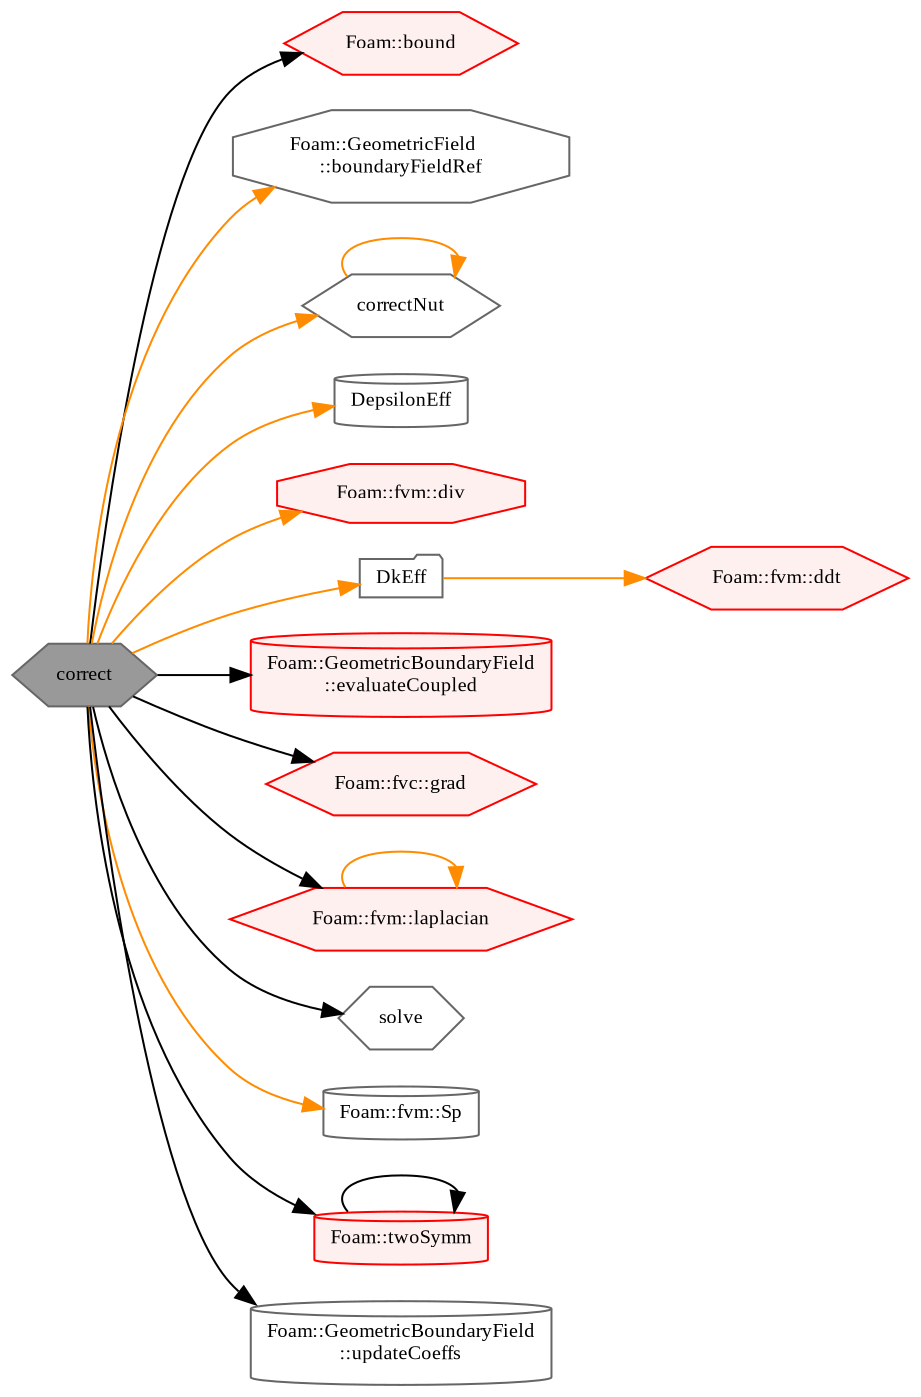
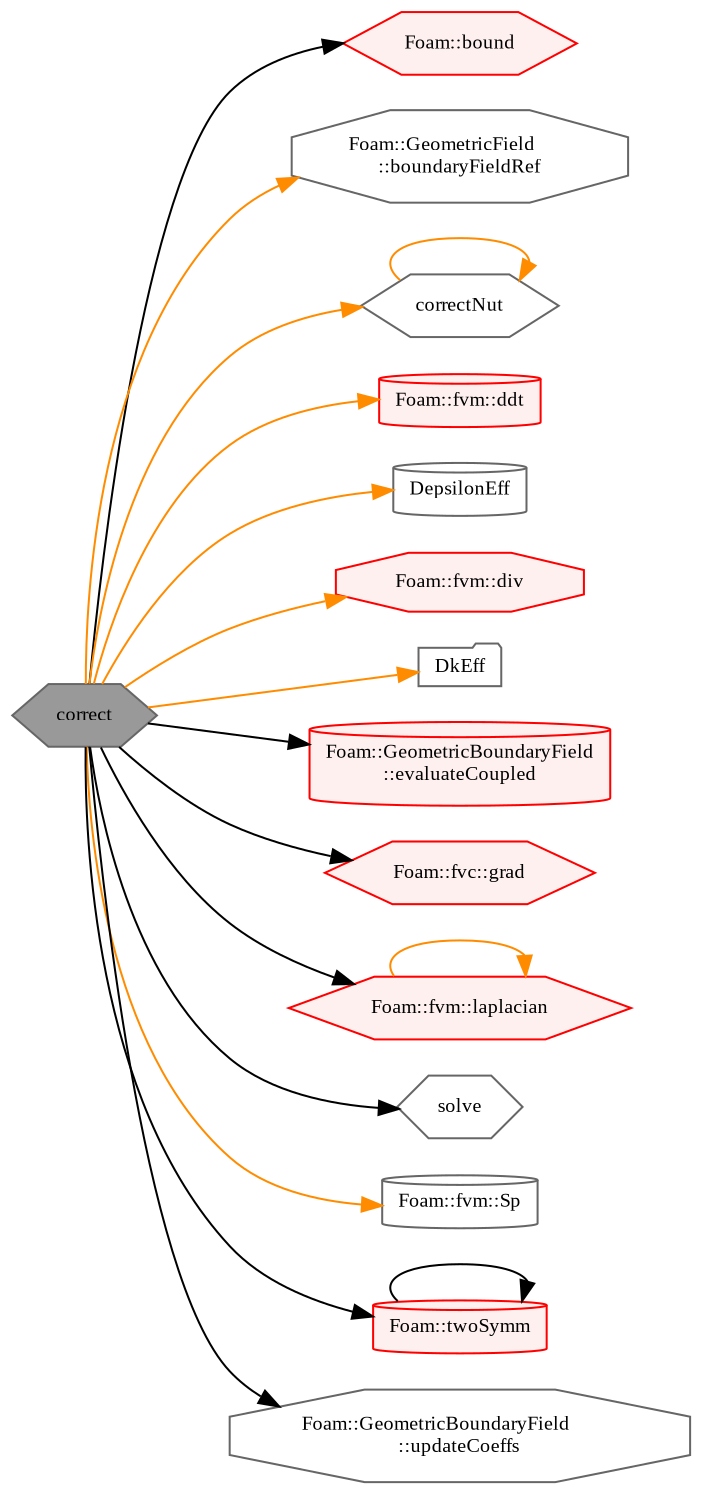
edge "DkEff" -> "Foam::fvm::ddt": now "correct" -> "Foam::fvm::ddt"
node "Foam::fvm::ddt": shape hexagon -> cylinder
node "Foam::GeometricBoundaryField ::updateCoeffs": shape cylinder -> octagon
